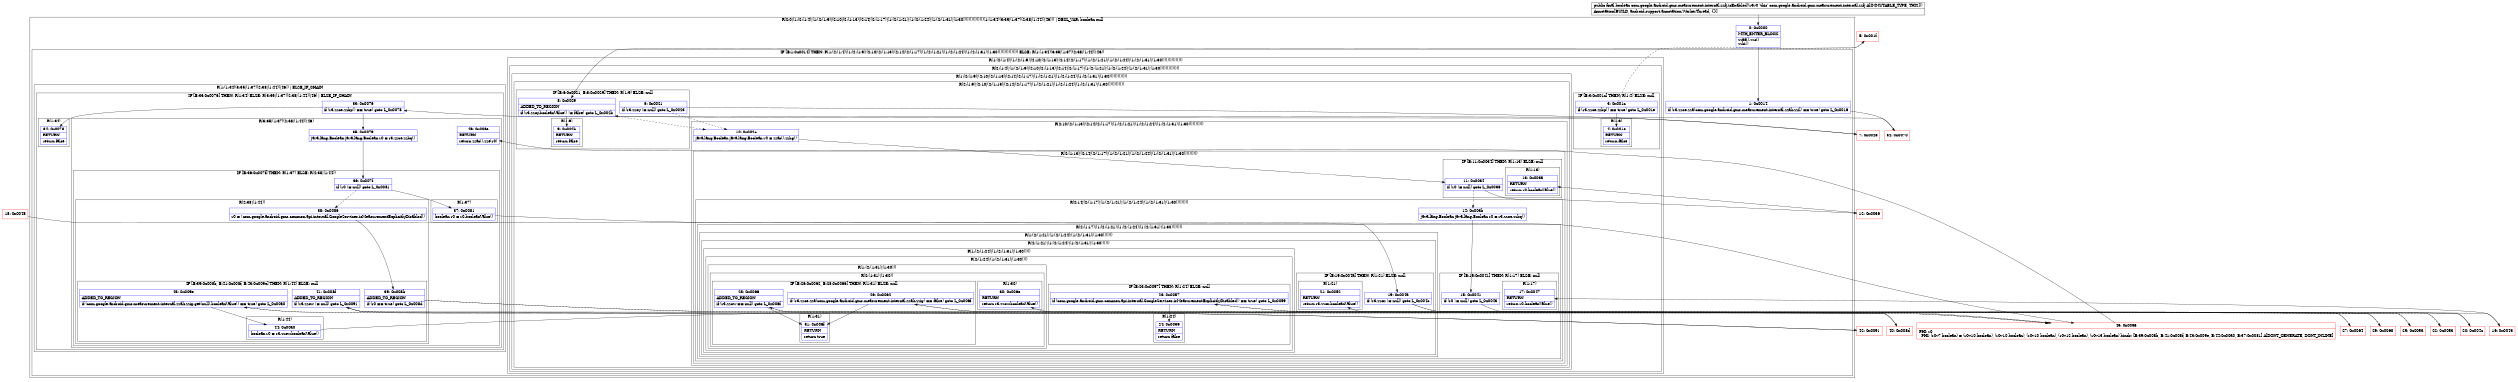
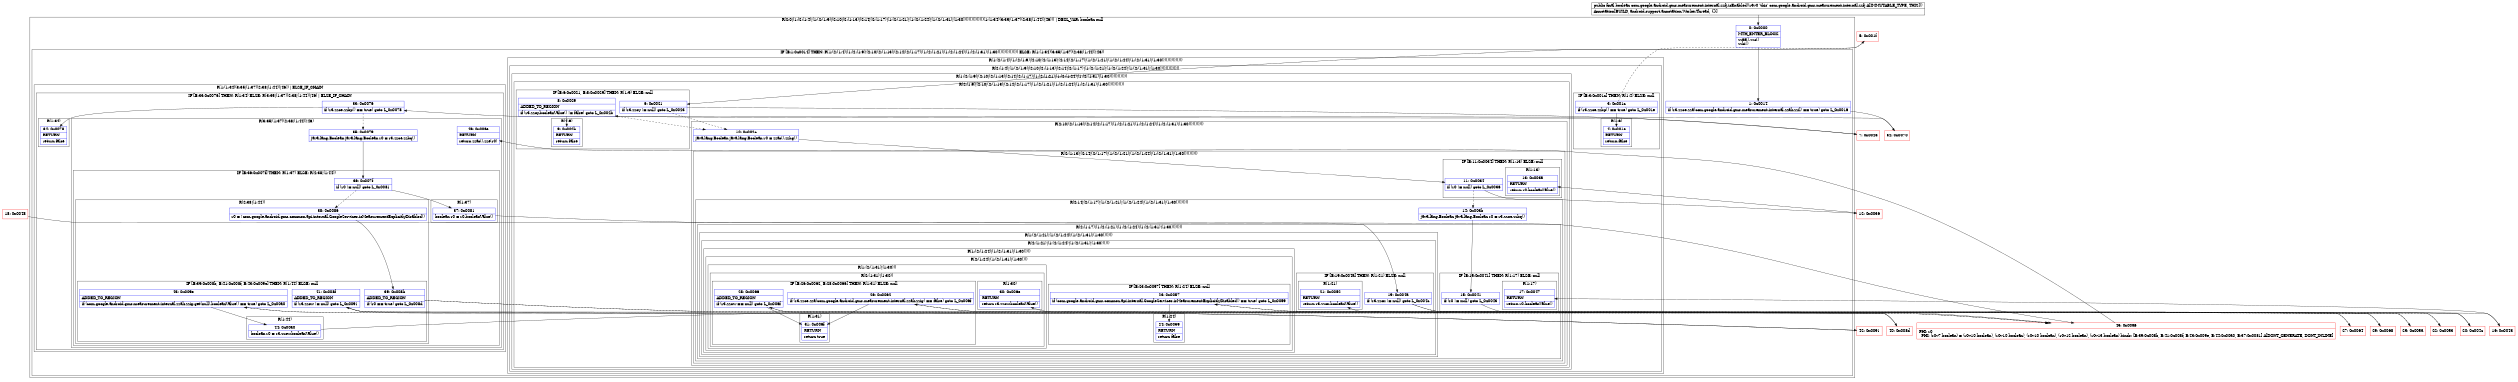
edge "5: 0x001f" -> "8: 0x0029": now "5: 0x001f" -> "6: 0x0021"
edge "33: 0x0076" -> "35: 0x0079": style solid -> dashed
cluster "R(1:9)": label "R(1:9)" -> "R(4:9)"
